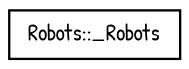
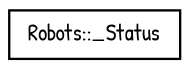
node "Robots::_Robots": label "Robots::_Robots" -> "Robots::_Status"
